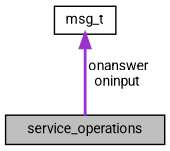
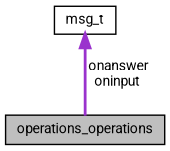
node "service_operations": label "service_operations" -> "operations_operations"
